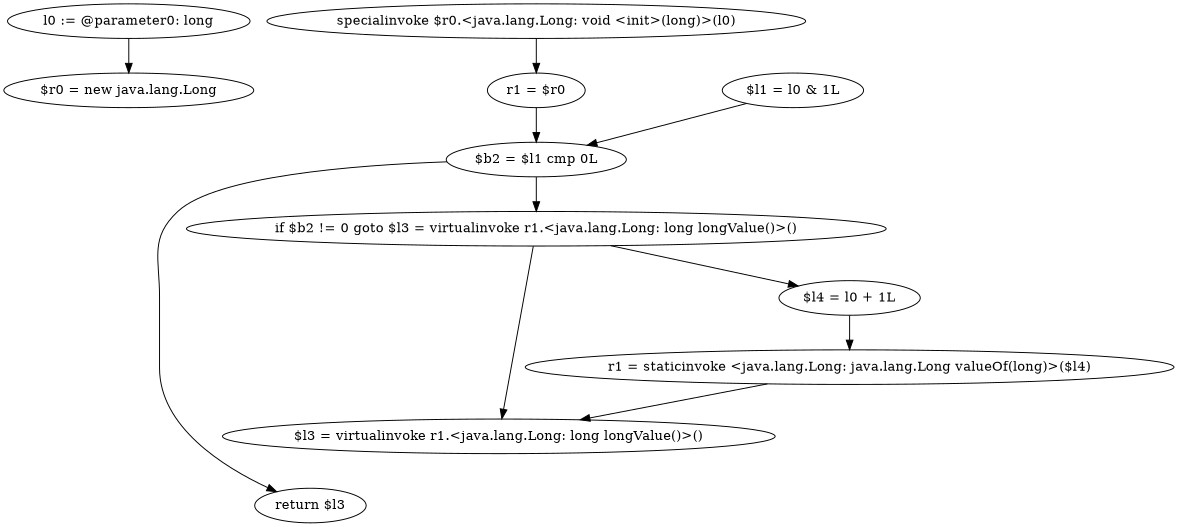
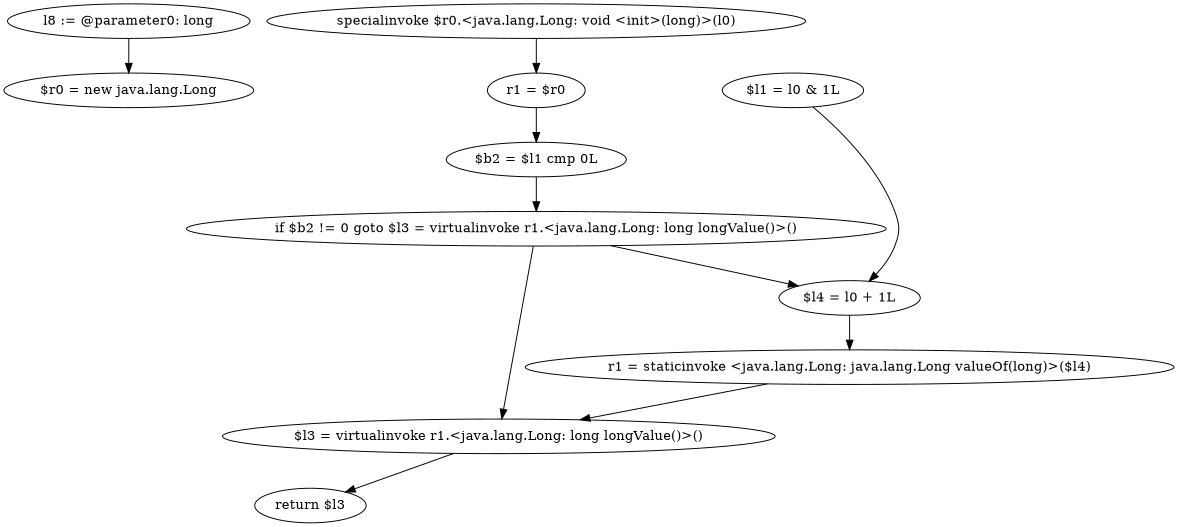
node "l0 := @parameter0: long": label "l0 := @parameter0: long" -> "l8 := @parameter0: long"
edge "$l1 = l0 & 1L" -> "$b2 = $l1 cmp 0L": now "$l1 = l0 & 1L" -> "$l4 = l0 + 1L"
edge "$b2 = $l1 cmp 0L" -> "return $l3": now "$l3 = virtualinvoke r1.<java.lang.Long: long longValue()>()" -> "return $l3"
